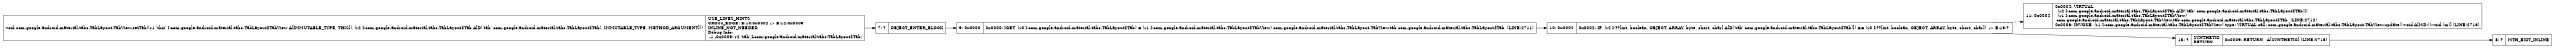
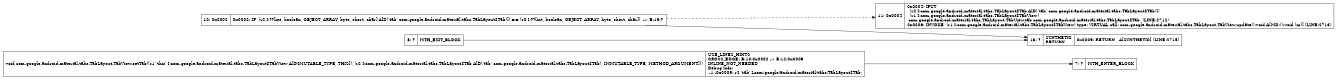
node "11: 0x0004": text "0x0004: VIRTUAL" -> "0x0004: IPUT"
node "7: ?": text "OBJECT_ENTER_BLOCK" -> "MTH_ENTER_BLOCK"
node "9: 0x0000": removed
edge "13: ?" -> "8: ?": reversed
node "8: ?": text "MTH_EXIT_INLINE" -> "MTH_EXIT_BLOCK"
